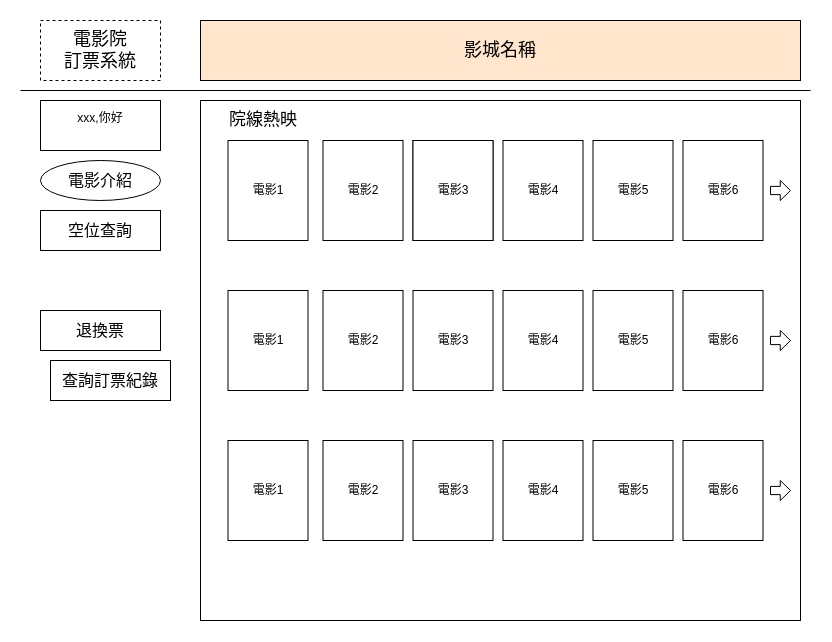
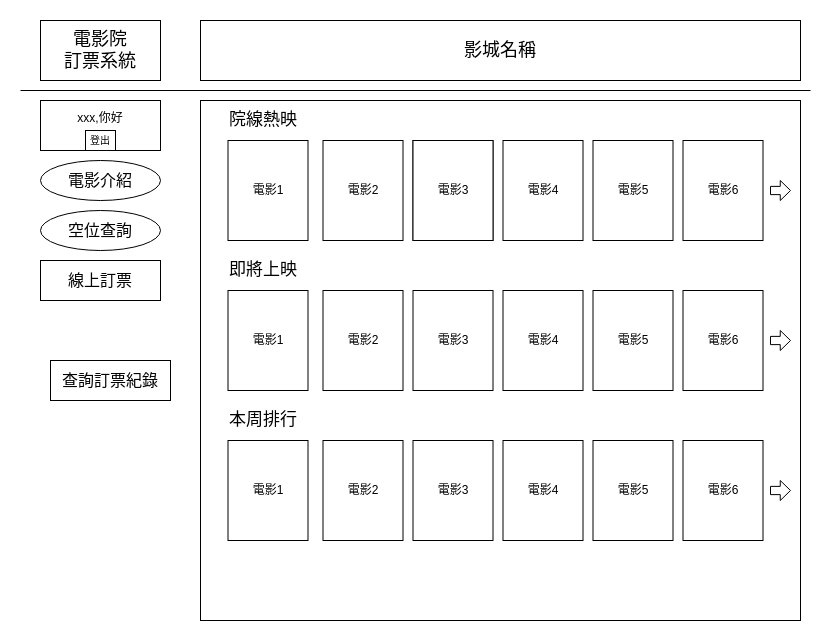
node "電影院 訂票系統": style dashed -> solid
node "影城名稱": fillcolor #ffe6cc -> #ffffff
node "登出": added
node "空位查詢": shape rectangle -> ellipse
node "即將上映": added
node "線上訂票": added
node "退換票": removed
node "本周排行": added
